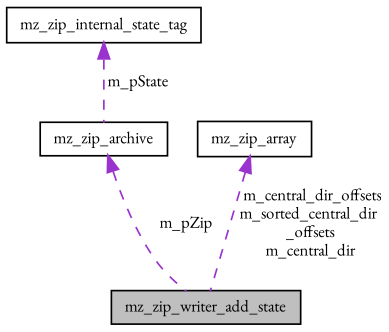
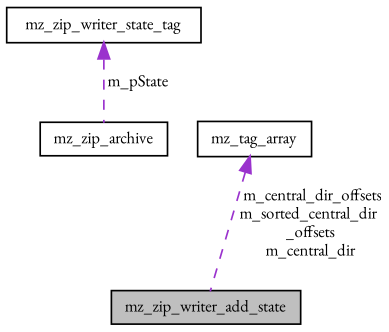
node "mz_zip_internal_state_tag": label "mz_zip_internal_state_tag" -> "mz_zip_writer_state_tag"
node "mz_zip_array": label "mz_zip_array" -> "mz_tag_array"
edge "mz_zip_writer_add_state" -> "mz_zip_archive": removed, label "m_pZip"
